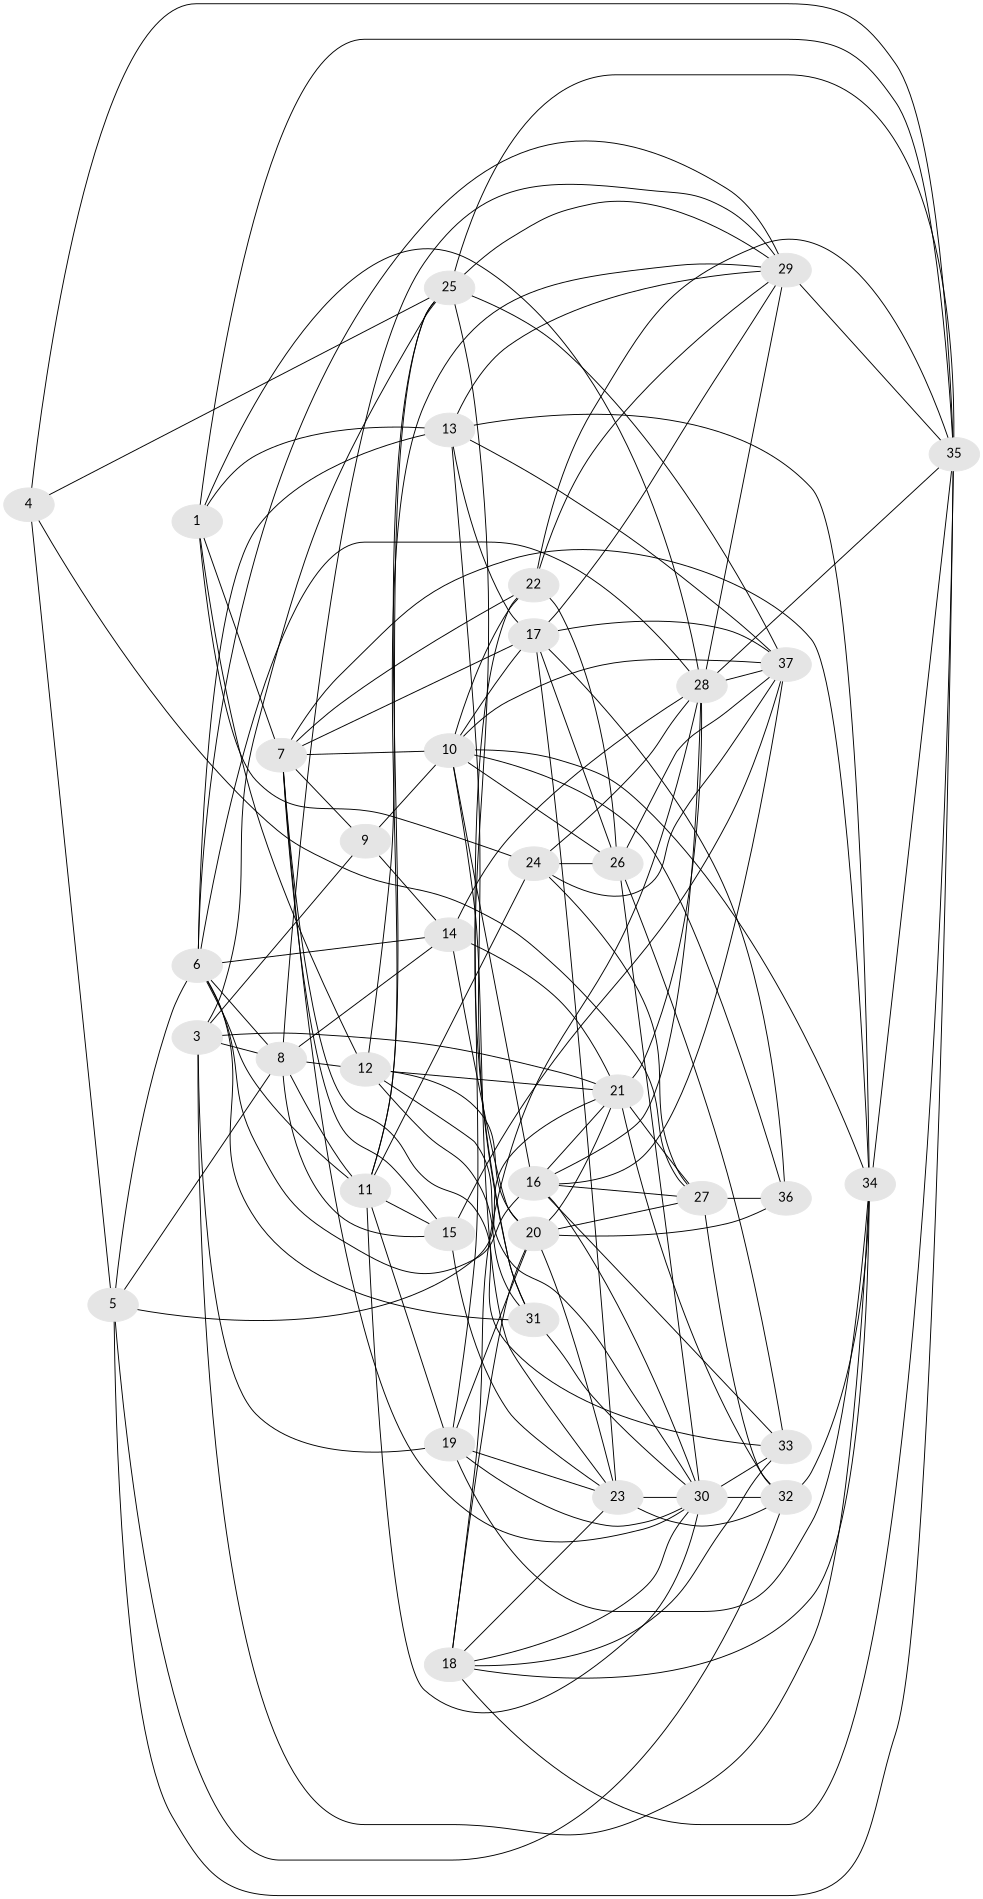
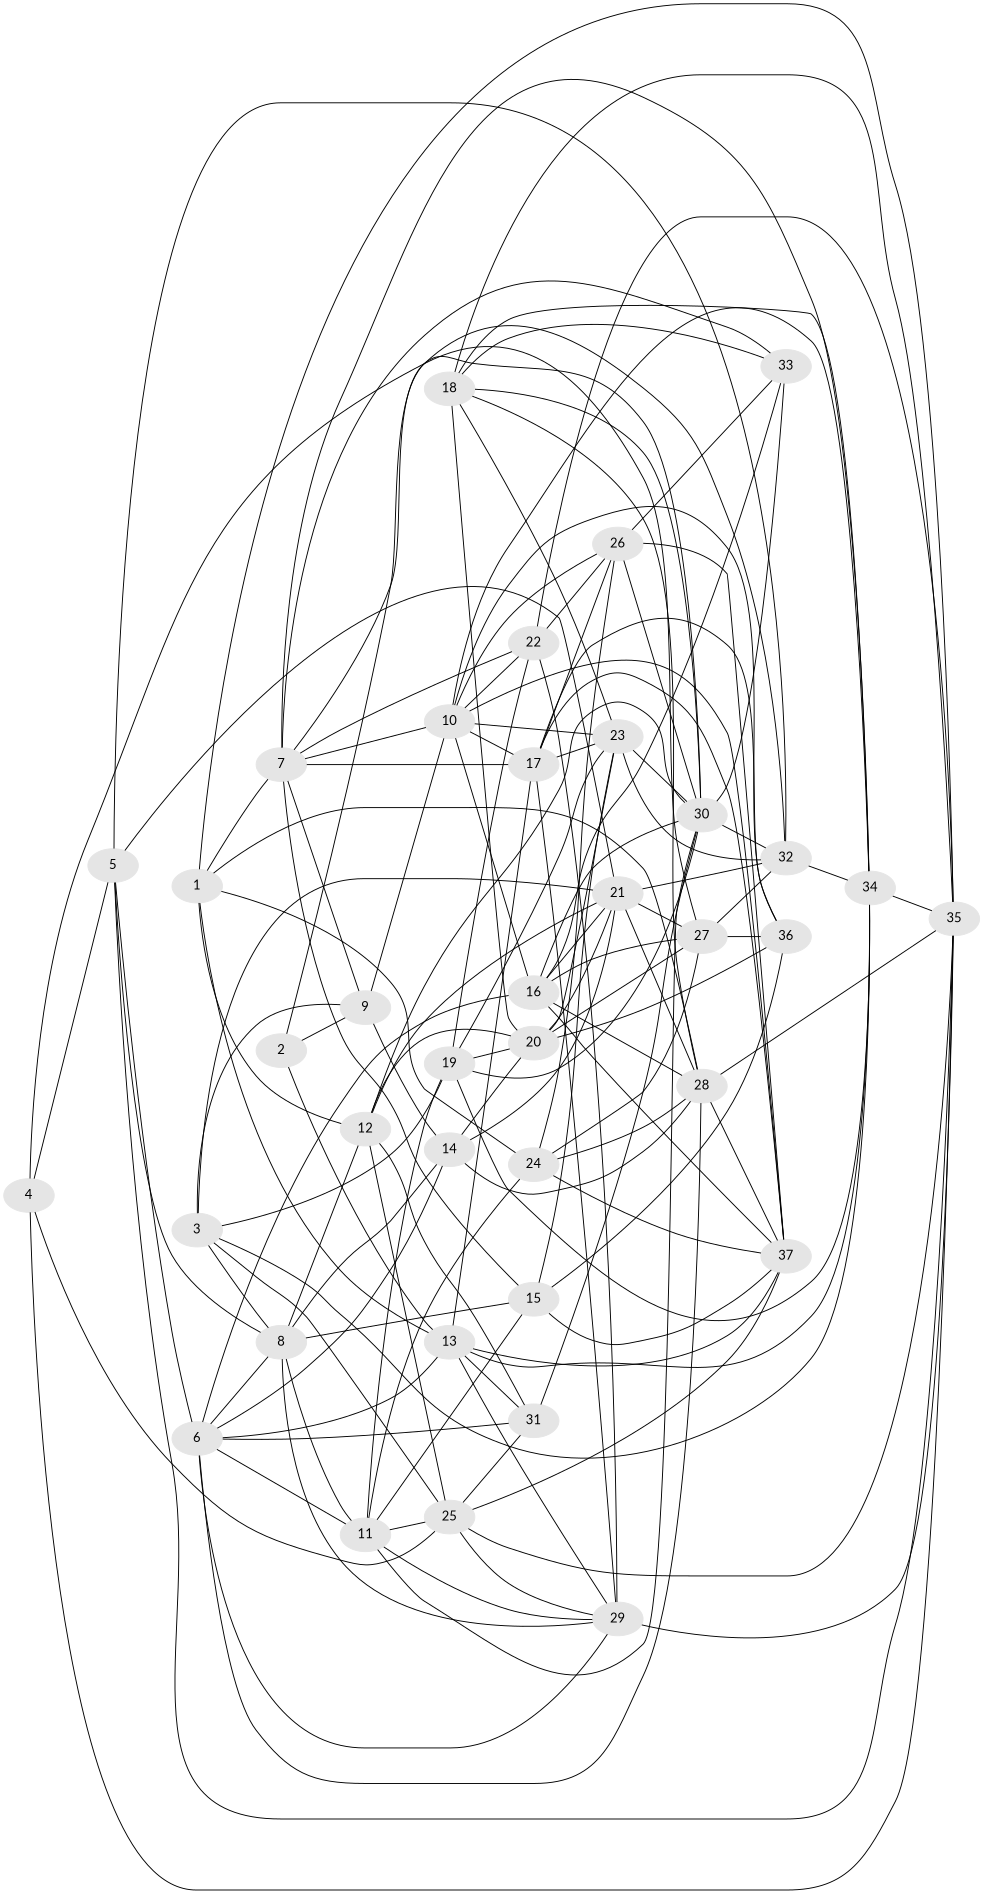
edge "29" -- "28": removed
node "2": added
edge "36" -- "15": added
